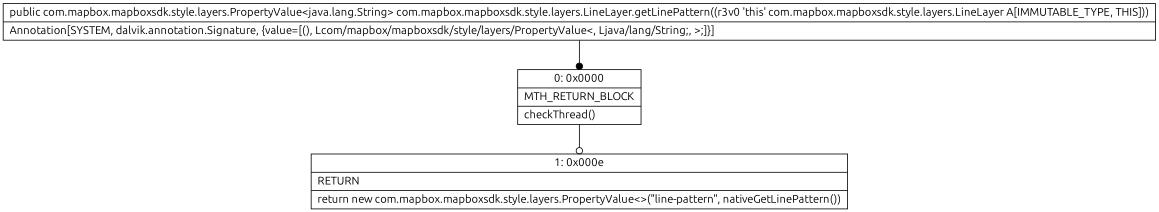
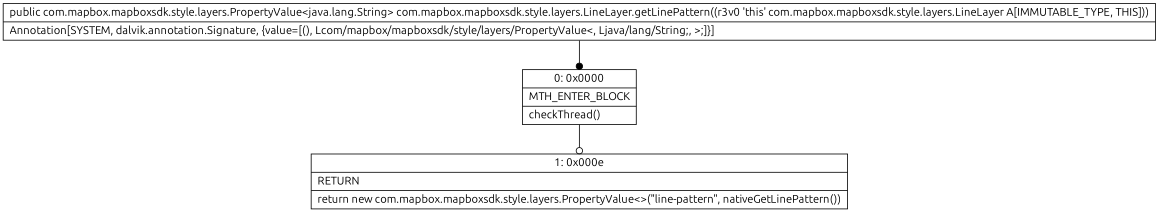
node "0: 0x0000": text "MTH_RETURN_BLOCK" -> "MTH_ENTER_BLOCK"
